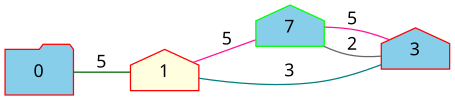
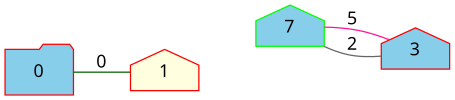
edge "7" -- "1": removed, label "5"
edge "0" -- "1": label "5" -> "0"
edge "3" -- "1": removed, label "3"
